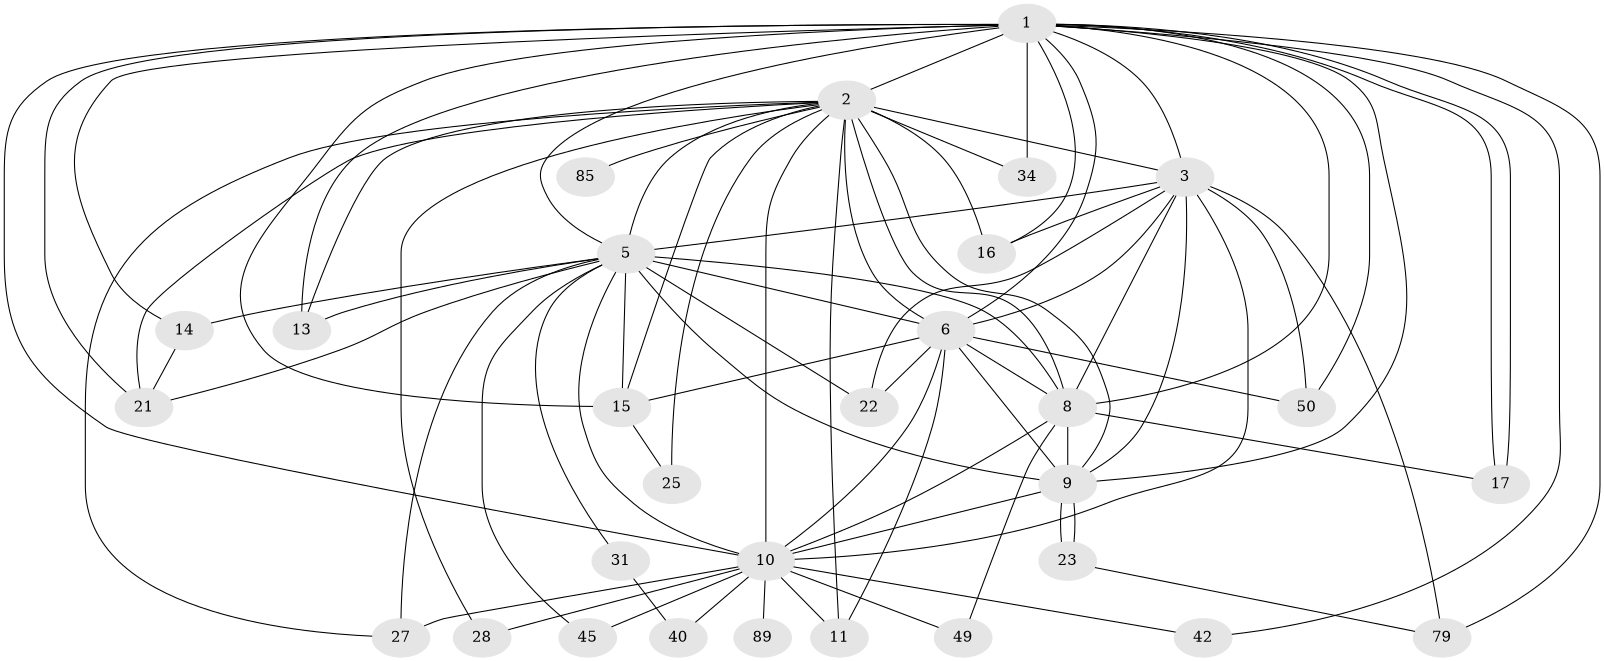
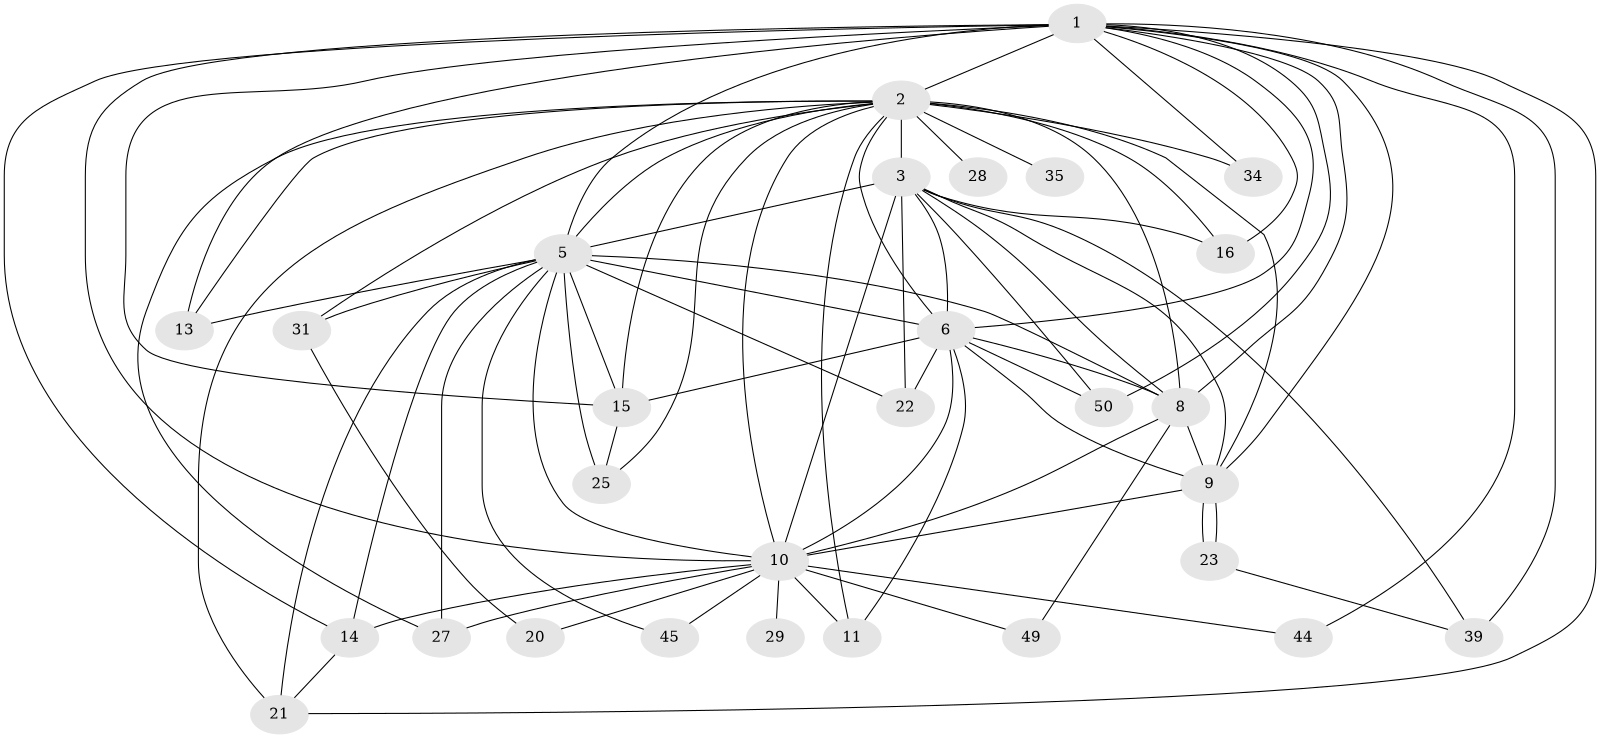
edge "1" -- "3": removed
edge "2" -- "31": added
node "85": label "85" -> "35"
edge "5" -- "9": now "5" -- "25"
node "17": removed
edge "10" -- "28": now "10" -- "14"
node "40": label "40" -> "20"
node "89": label "89" -> "29"
node "42": label "42" -> "44"
node "79": label "79" -> "39"
